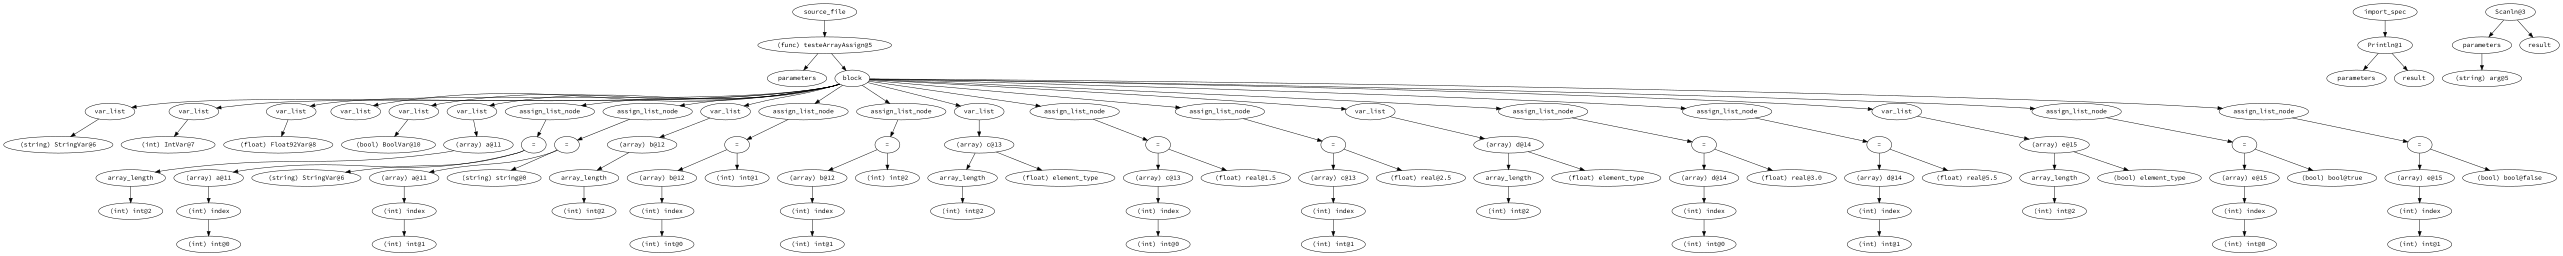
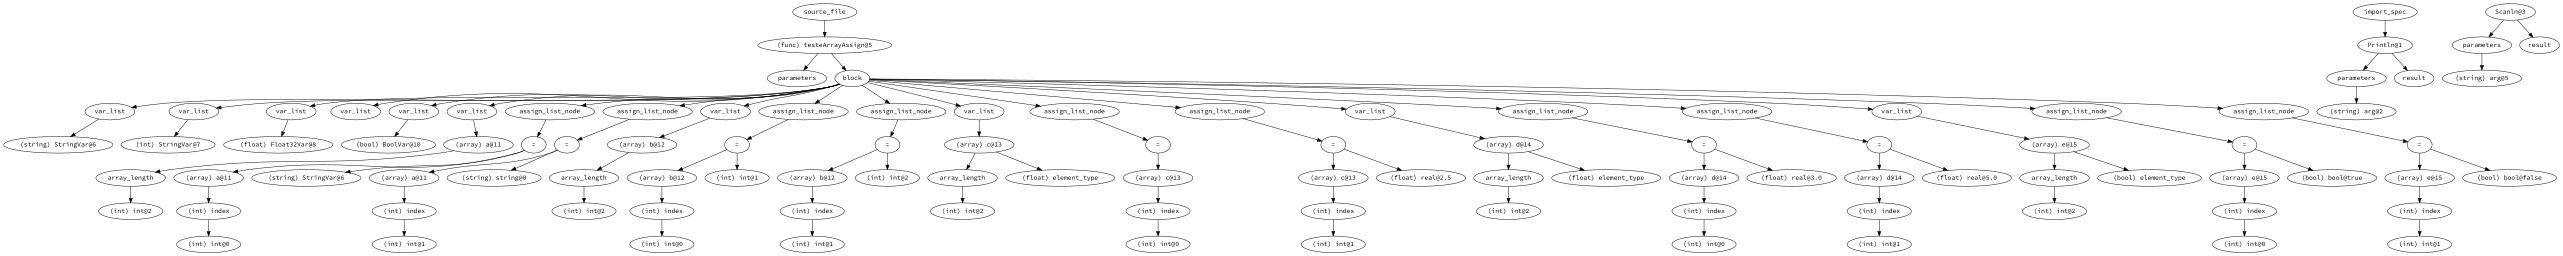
node "(string) arg@2": added
node "(int) IntVar@7": label "(int) IntVar@7" -> "(int) StringVar@7"
node "(float) Float92Var@8": label "(float) Float92Var@8" -> "(float) Float32Var@8"
node "(float) real@1.5": removed
node "(float) real@5.5": label "(float) real@5.5" -> "(float) real@5.0"
